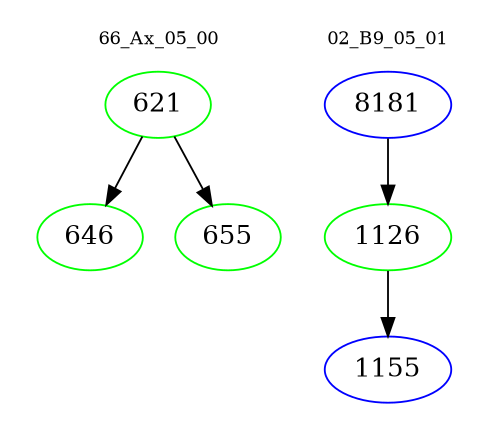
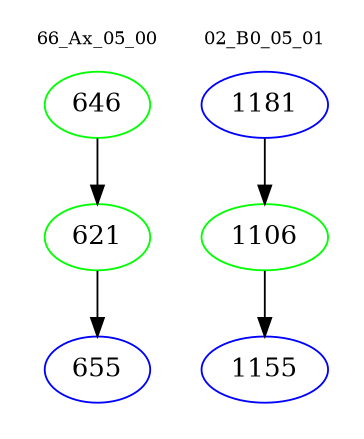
cluster "02_B9_05_01": label "02_B9_05_01" -> "02_B0_05_01"
node "8181": label "8181" -> "1181"
edge "621" -> "646": reversed
node "655": color green -> blue
node "1126": label "1126" -> "1106"
